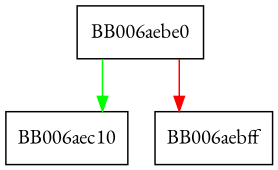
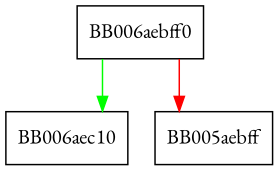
node "BB006aebe0": label "BB006aebe0" -> "BB006aebff0"
node "BB006aebff": label "BB006aebff" -> "BB005aebff"
